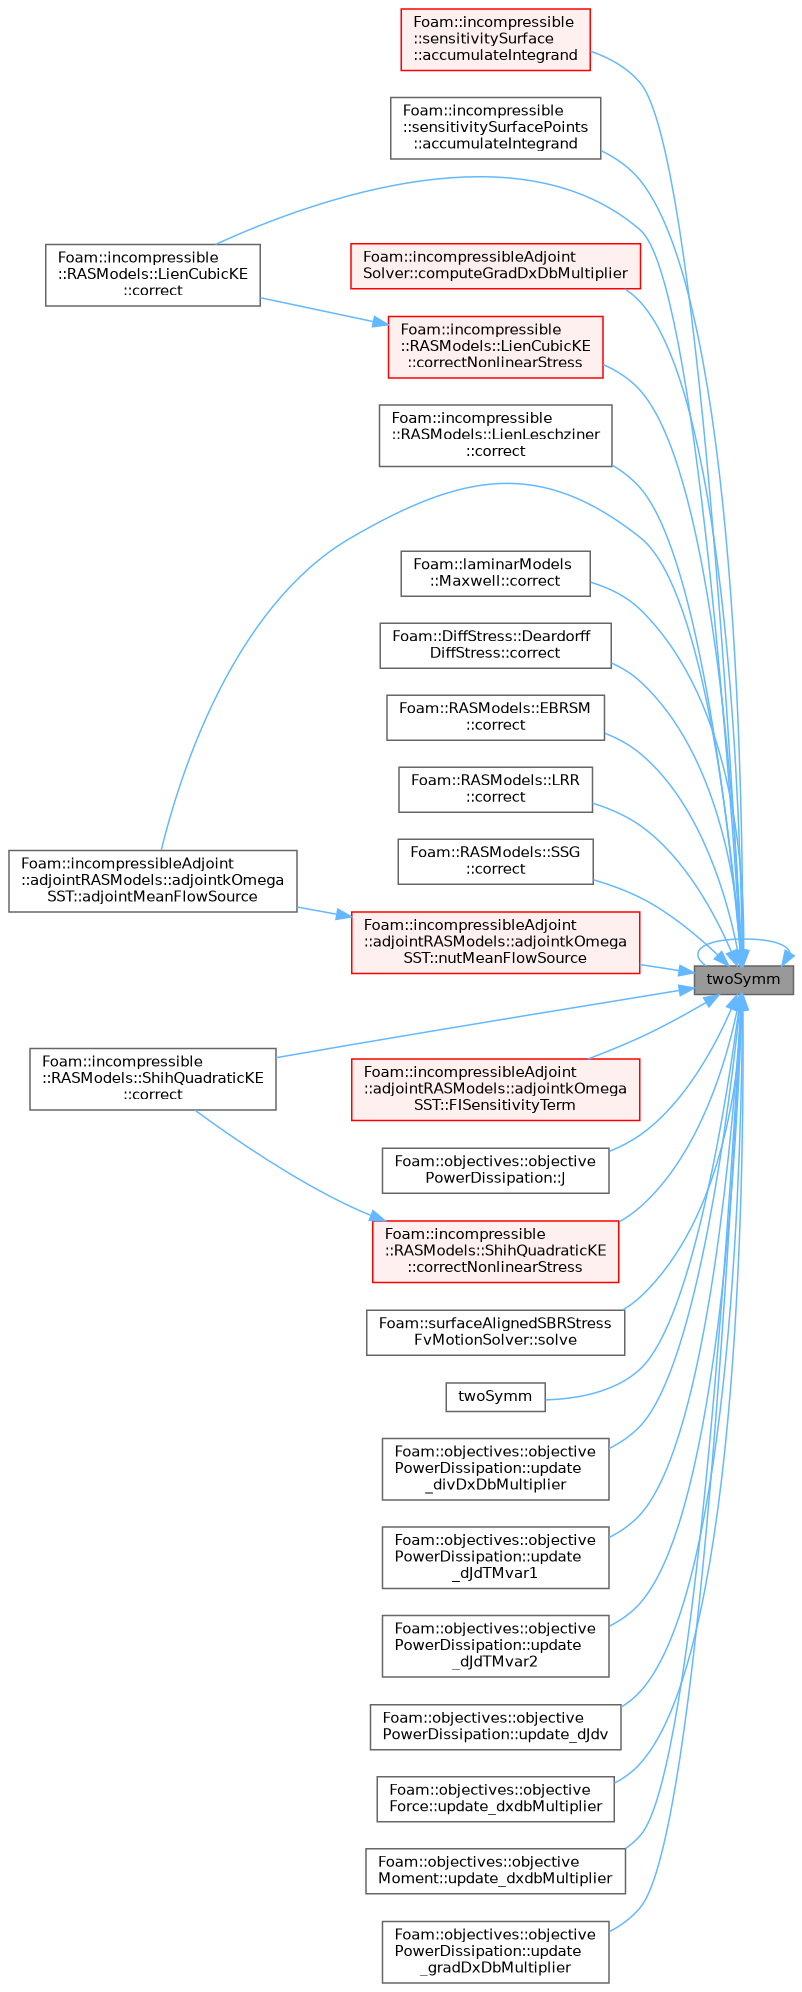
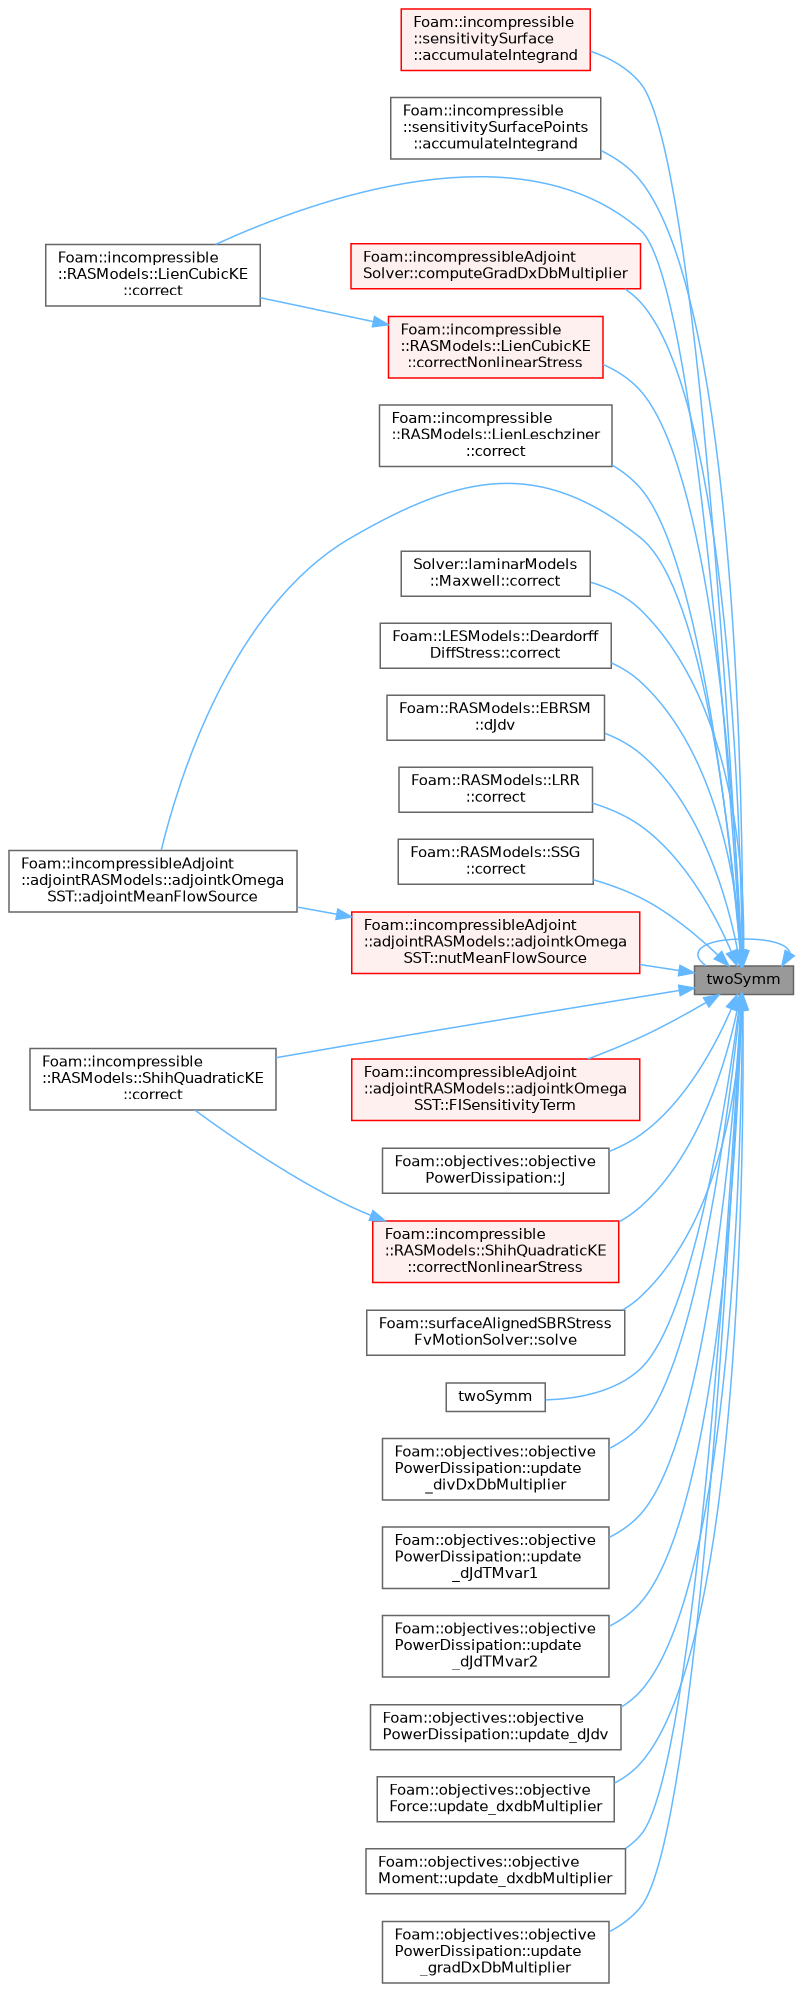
node "Foam::laminarModels ::Maxwell::correct": label "Foam::laminarModels ::Maxwell::correct" -> "Solver::laminarModels ::Maxwell::correct"
node "Foam::DiffStress::Deardorff DiffStress::correct": label "Foam::DiffStress::Deardorff DiffStress::correct" -> "Foam::LESModels::Deardorff DiffStress::correct"
node "Foam::RASModels::EBRSM ::correct": label "Foam::RASModels::EBRSM ::correct" -> "Foam::RASModels::EBRSM ::dJdv"
